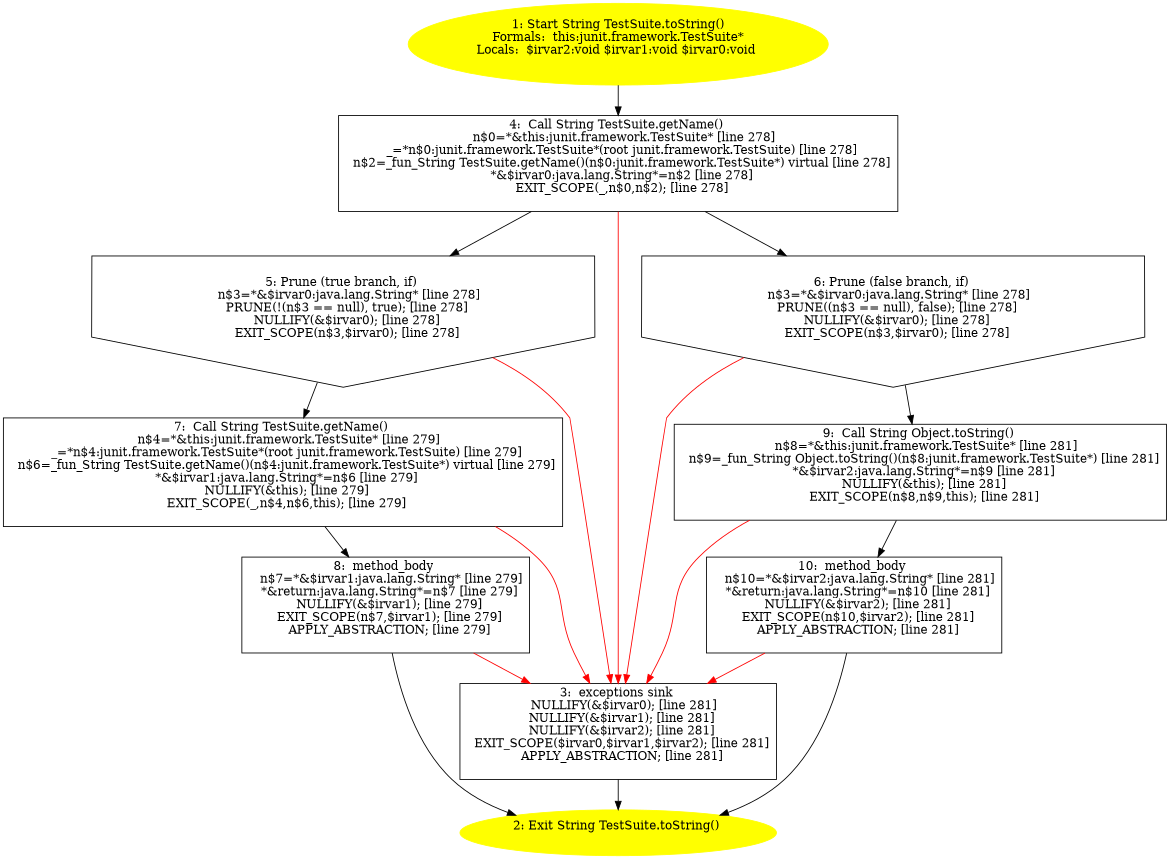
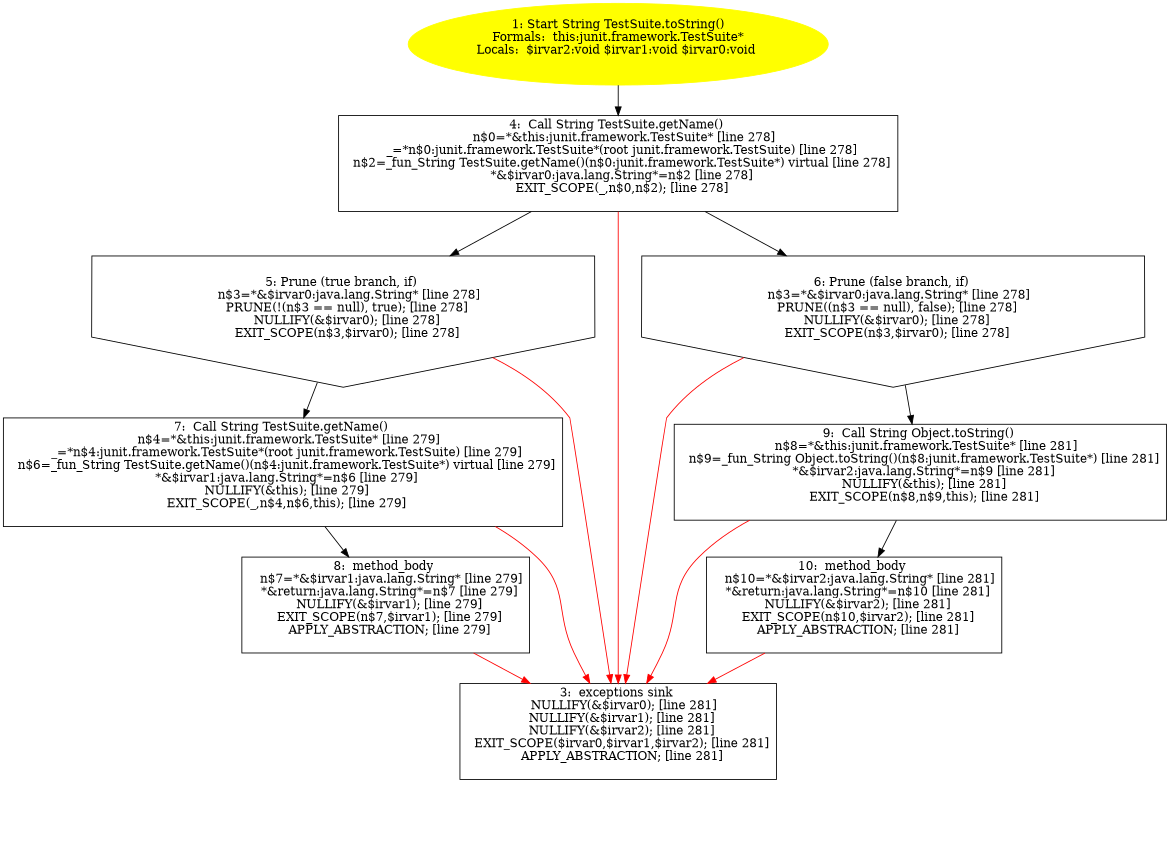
node "2: Exit String TestSuite.toString()": removed
